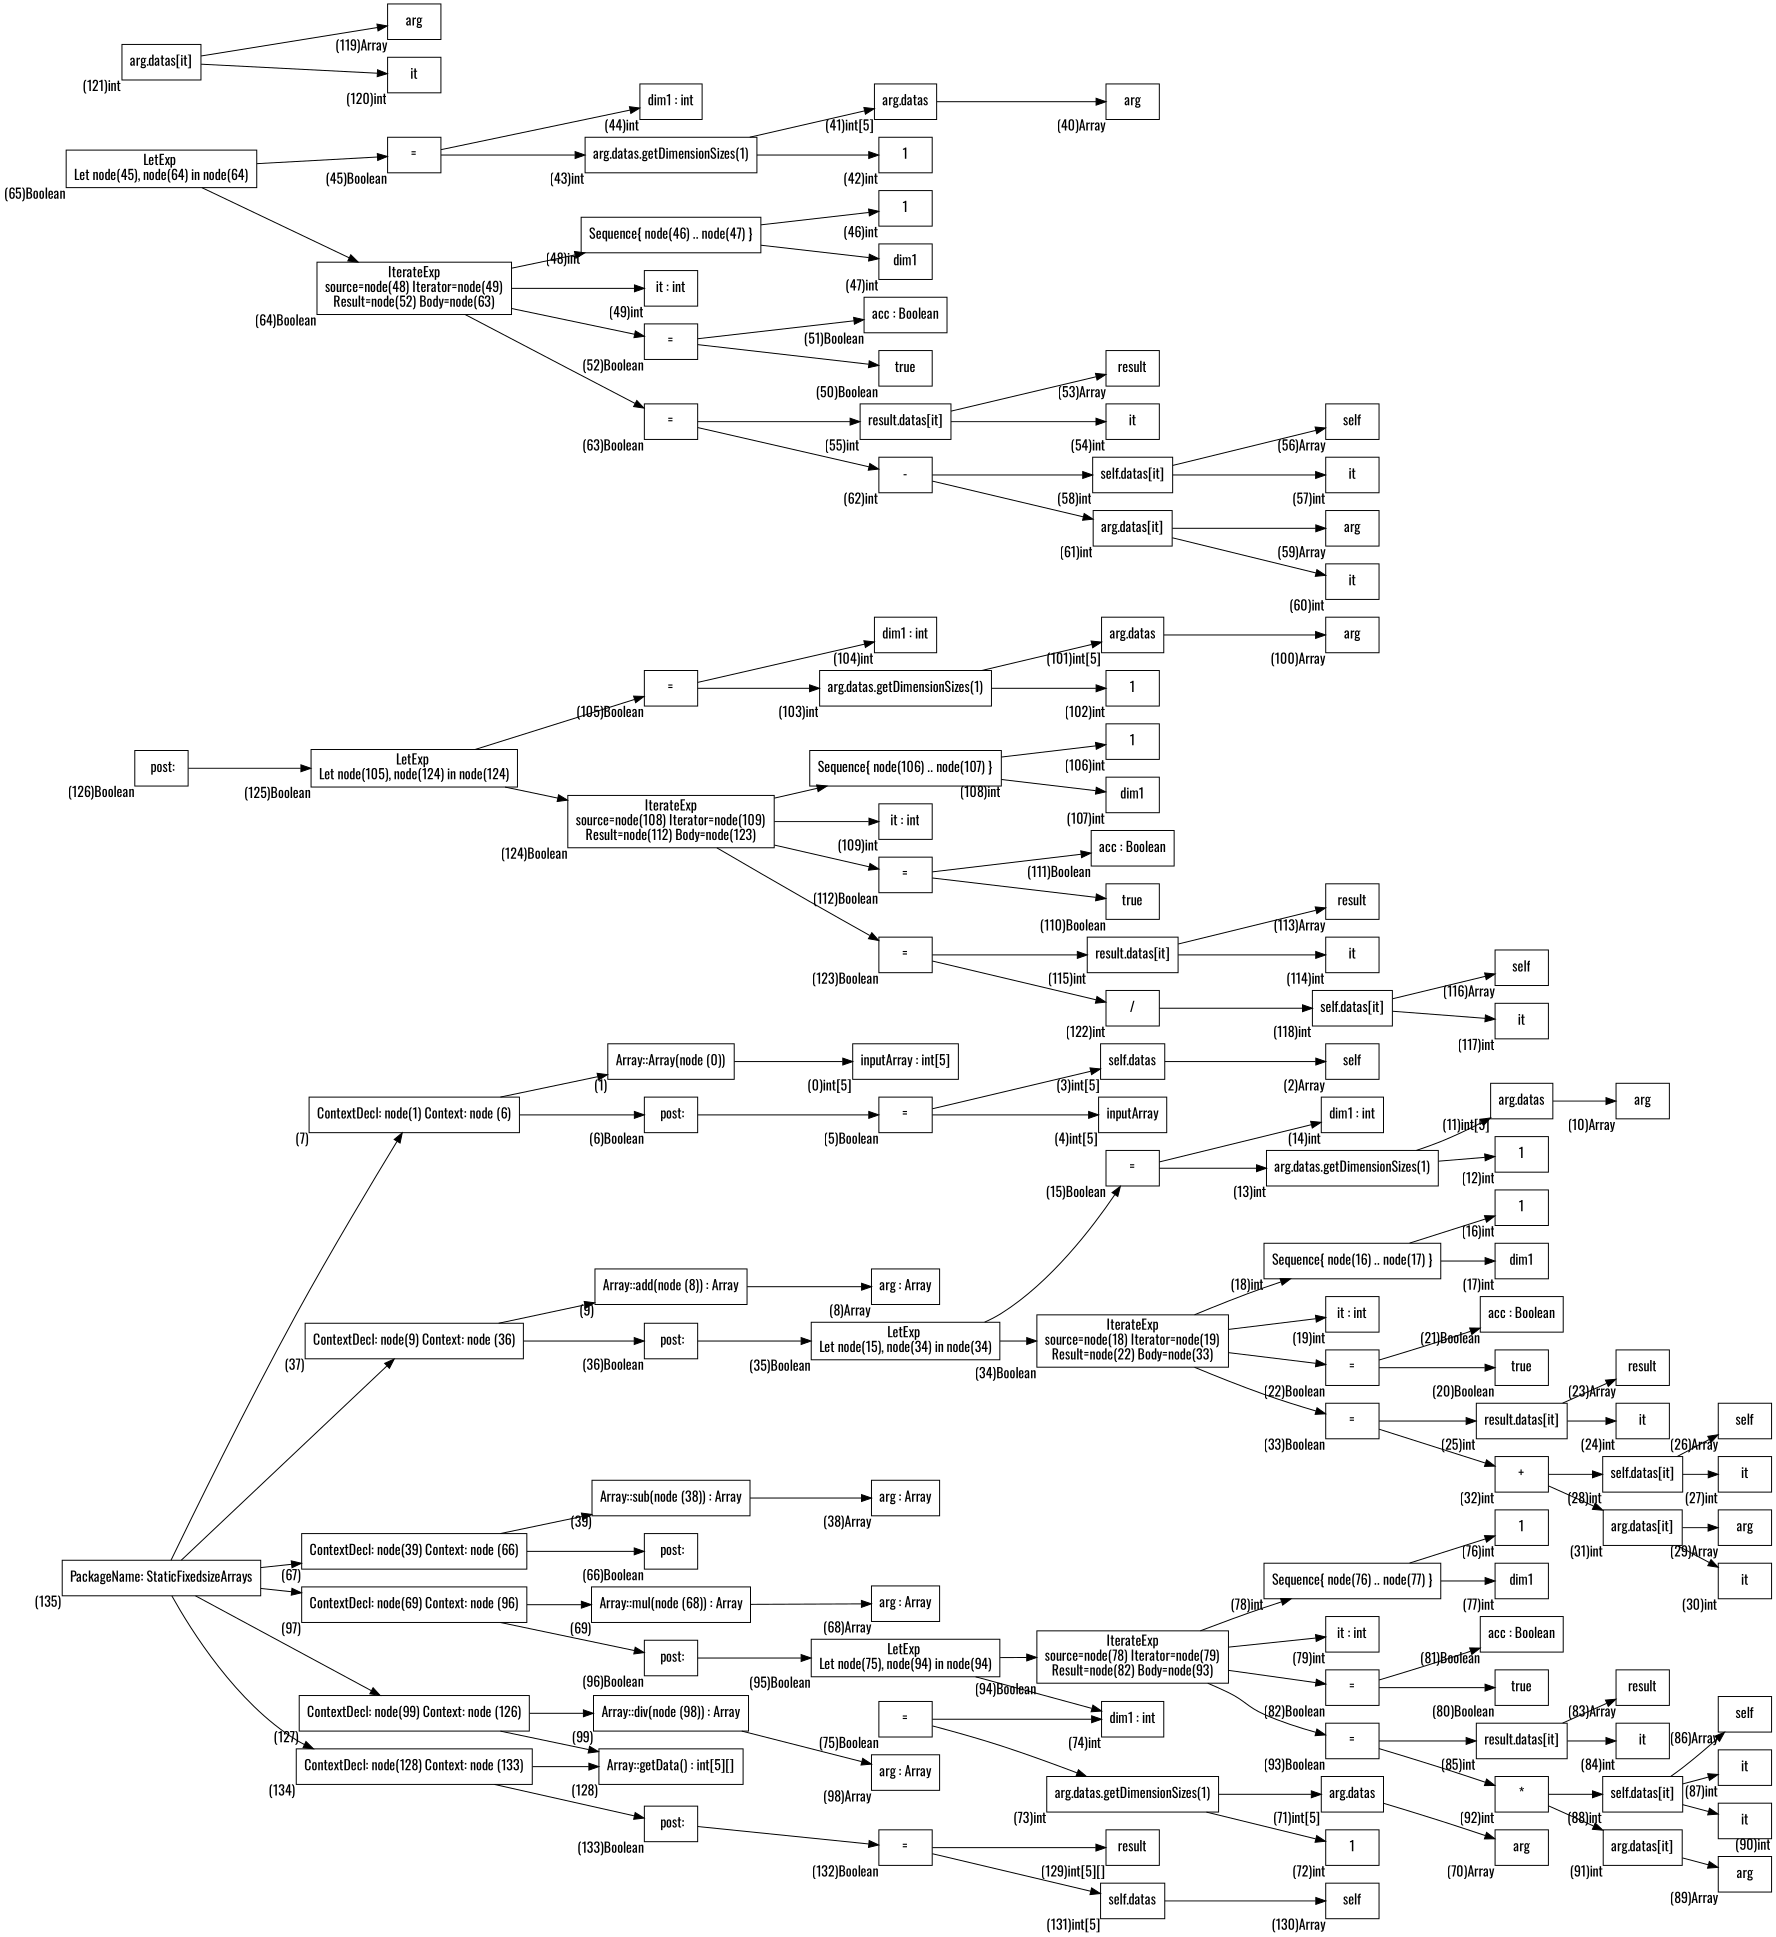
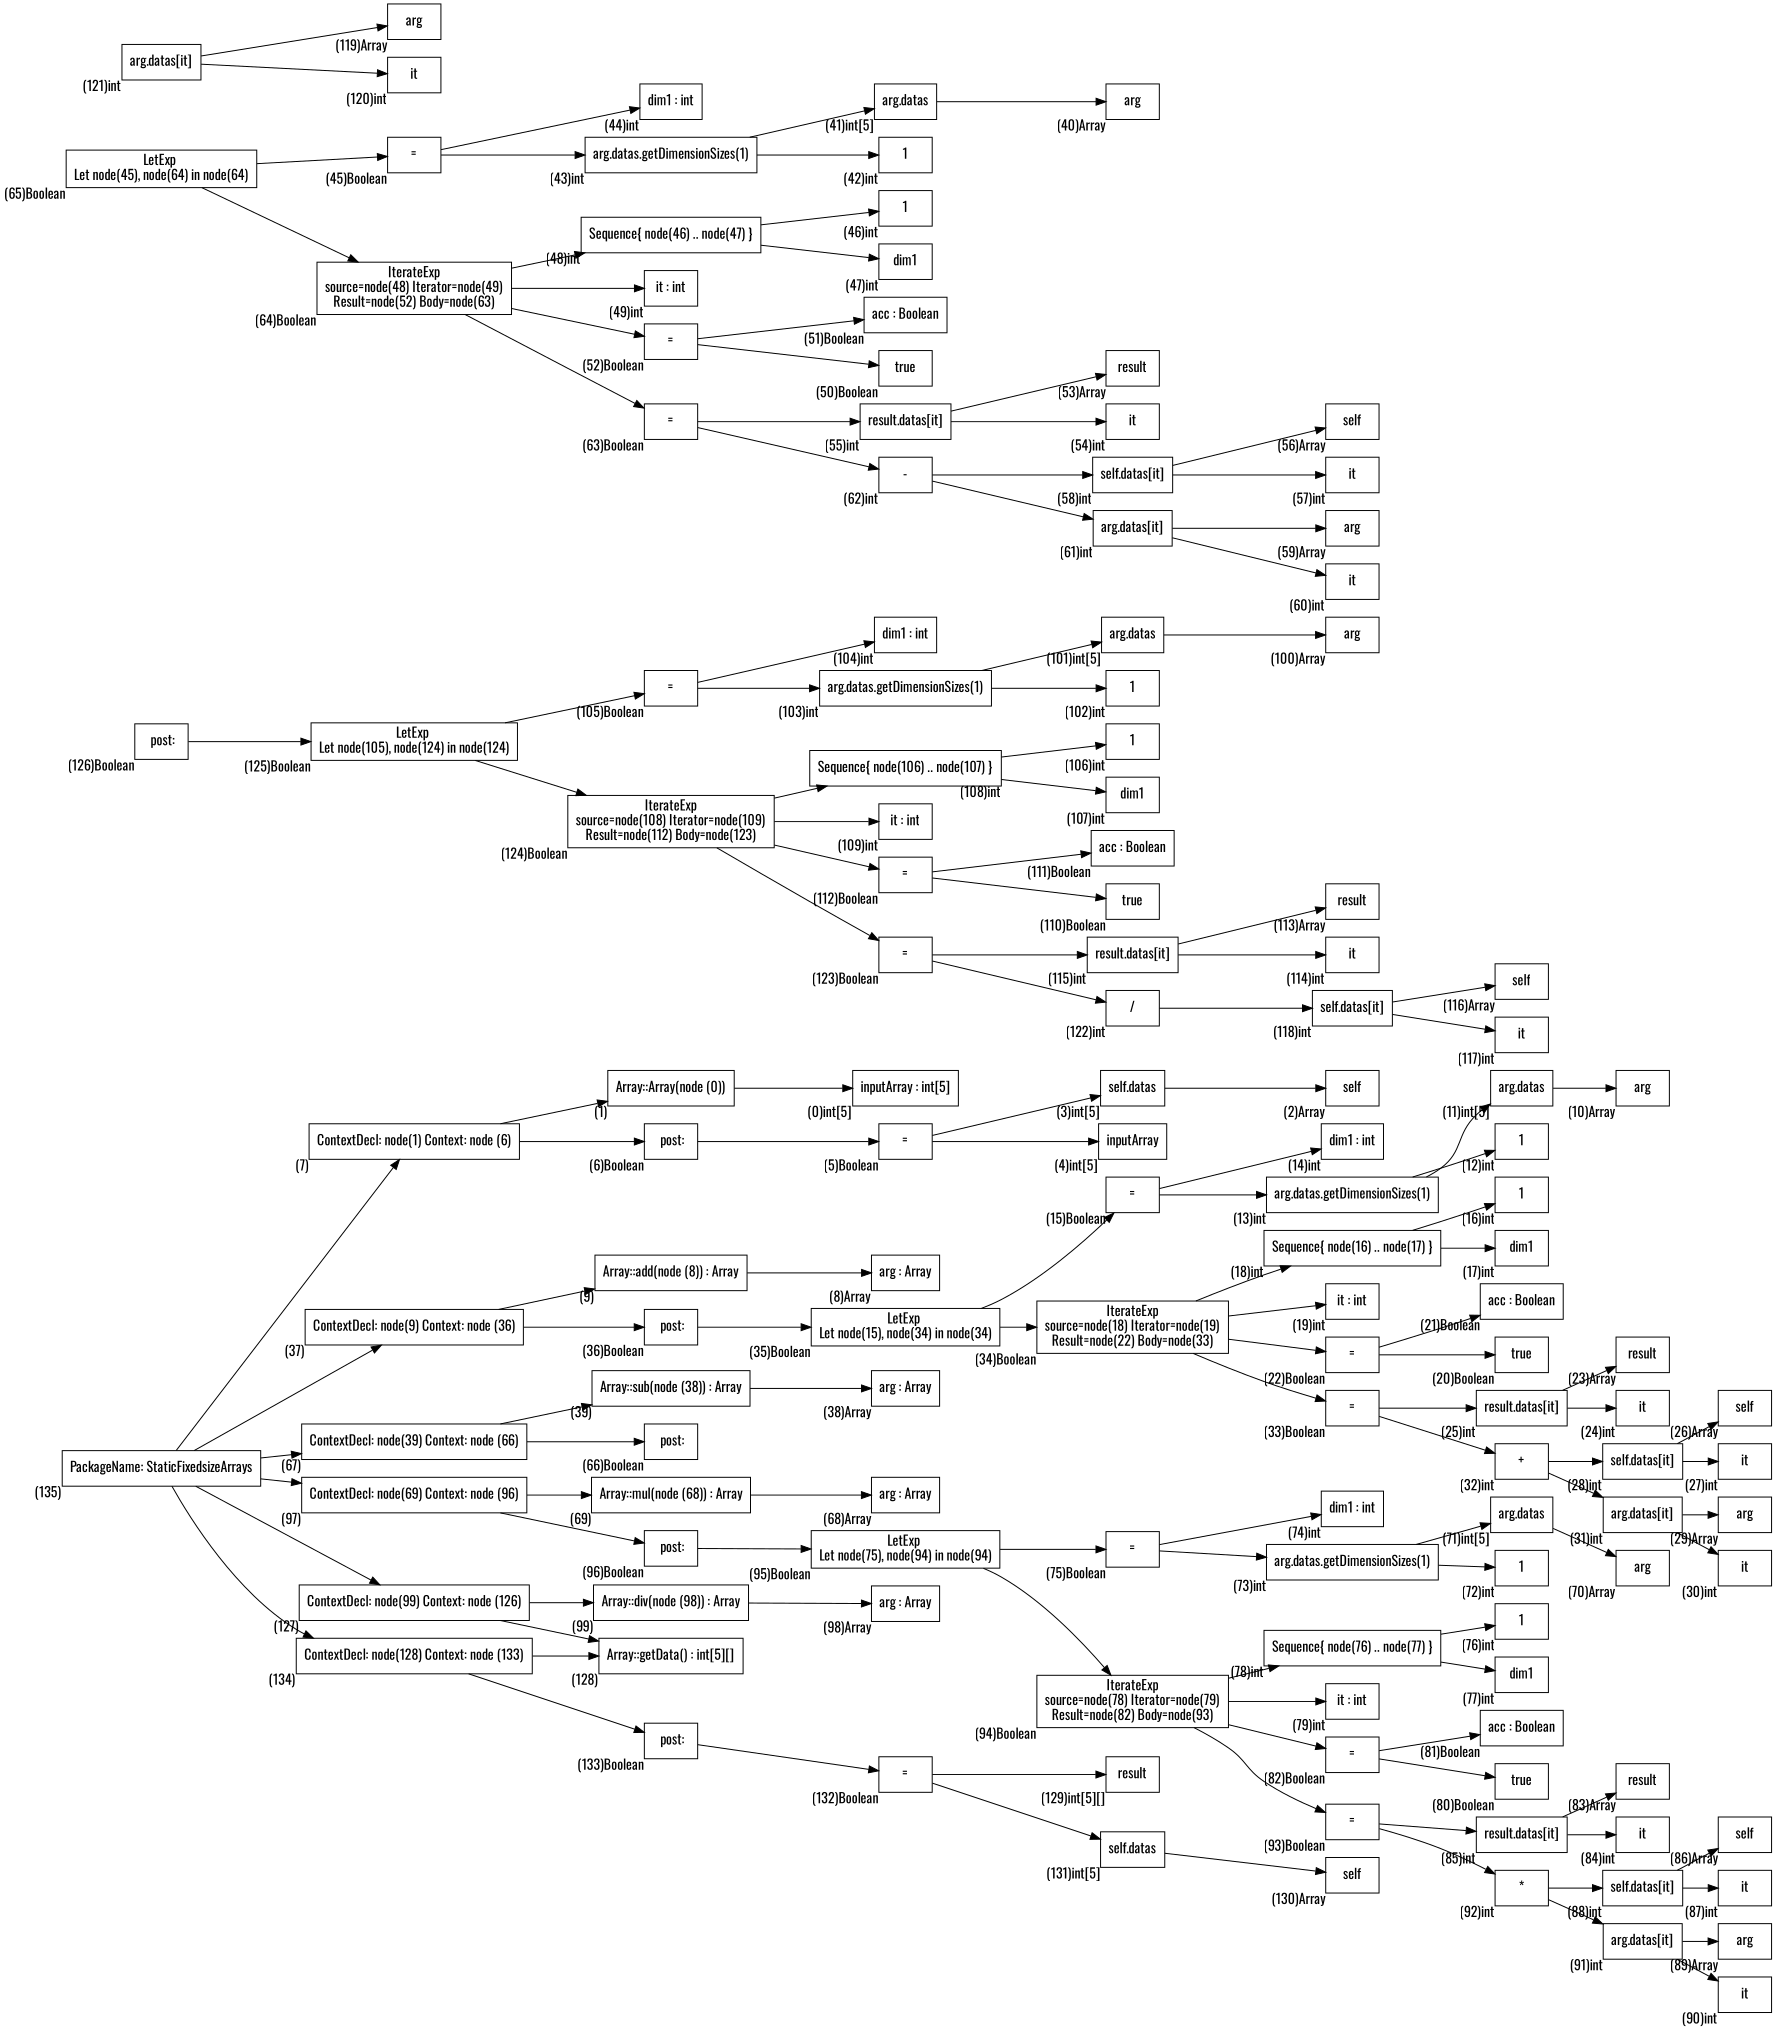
edge "LetExp Let node(75), node(94) in node(94) (95)Boolean" -> "dim1 : int (74)int": now "LetExp Let node(75), node(94) in node(94) (95)Boolean" -> "= (75)Boolean"
edge "self.datas[it] (88)int" -> "it (90)int": now "arg.datas[it] (91)int" -> "it (90)int"
